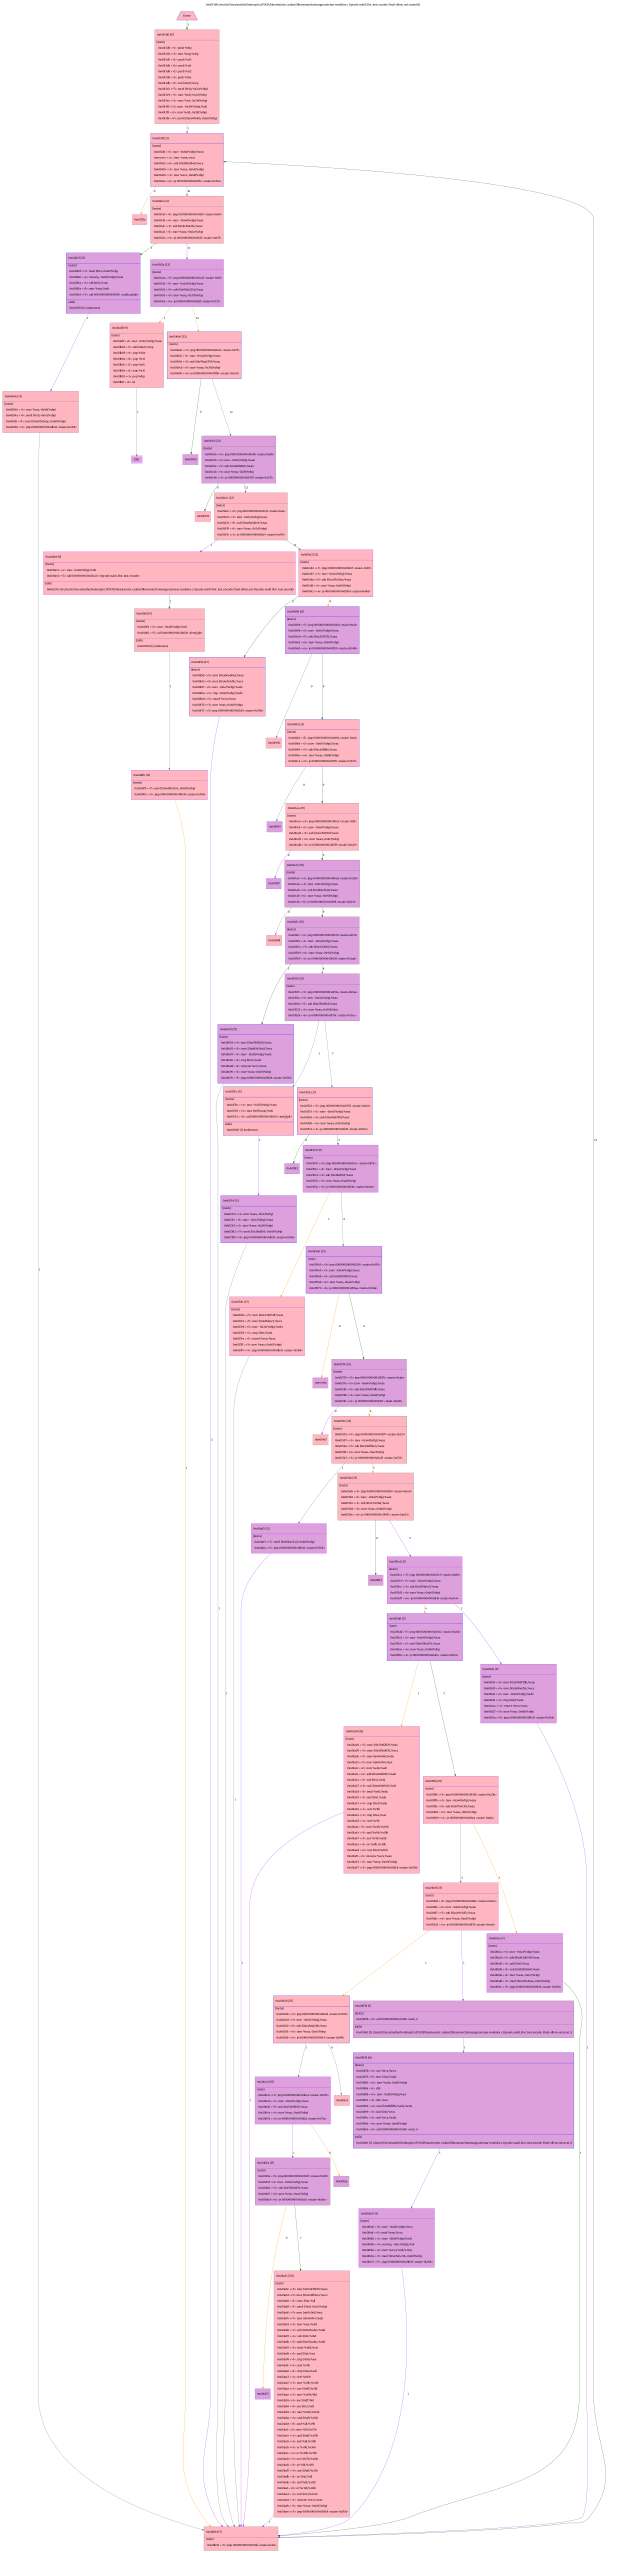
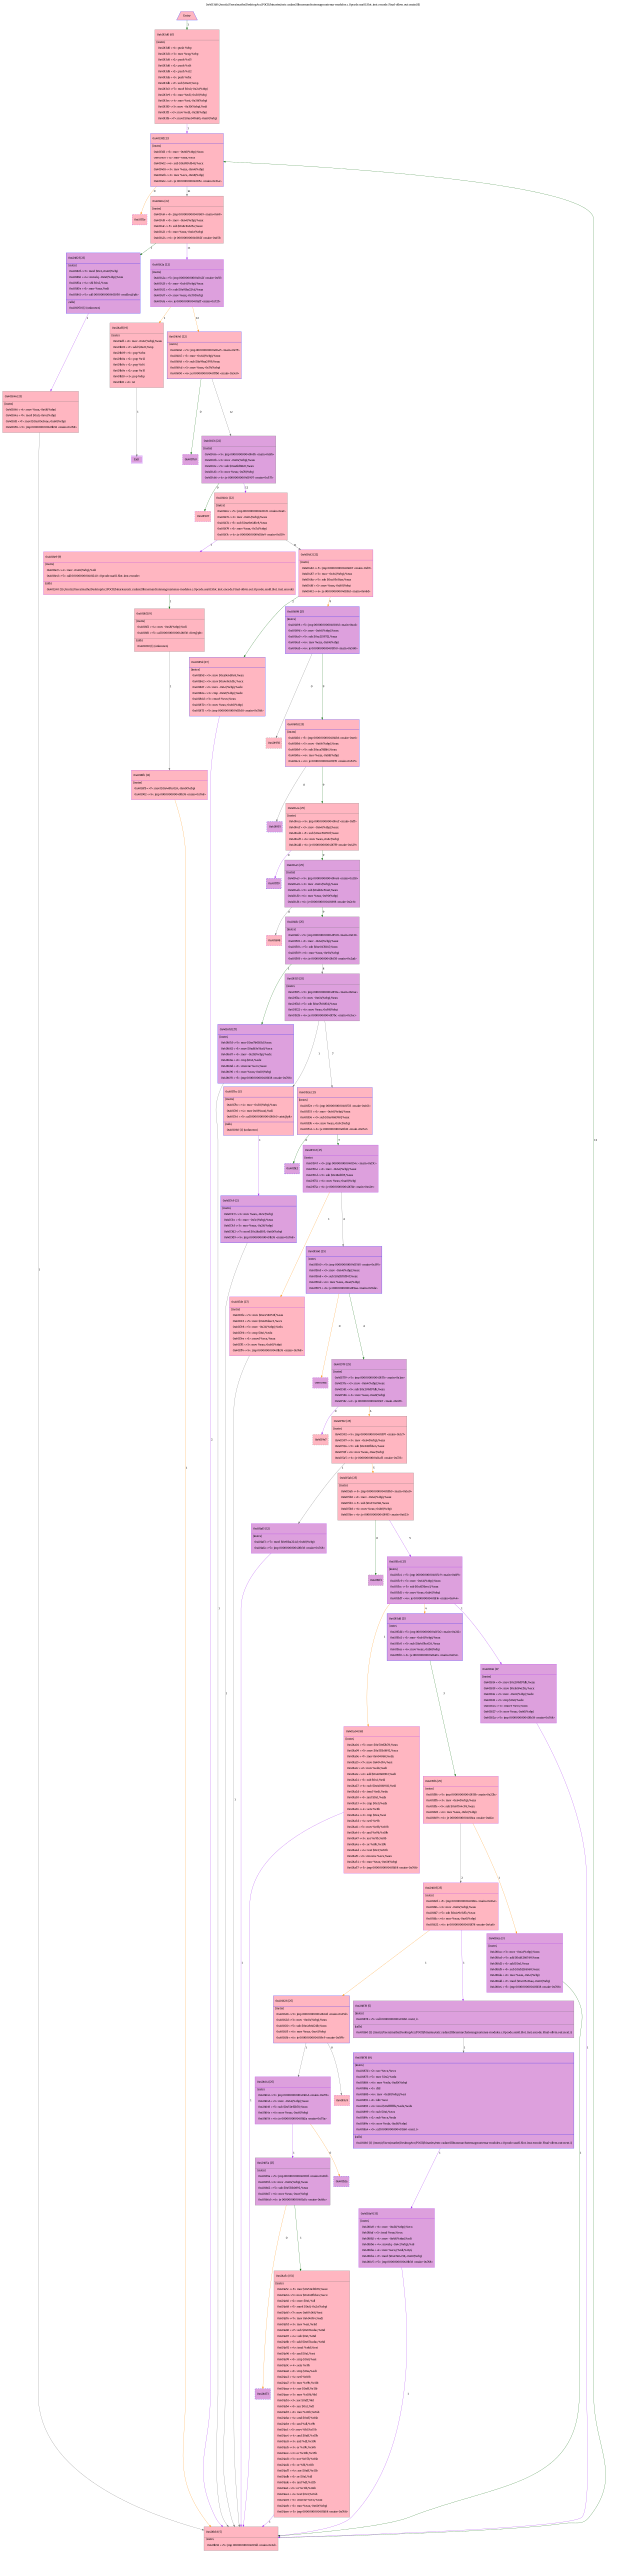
edge "0x4015dd [25]" -> "0x401a04 [88]": now "0x4015c4 [25]" -> "0x401a04 [88]"
